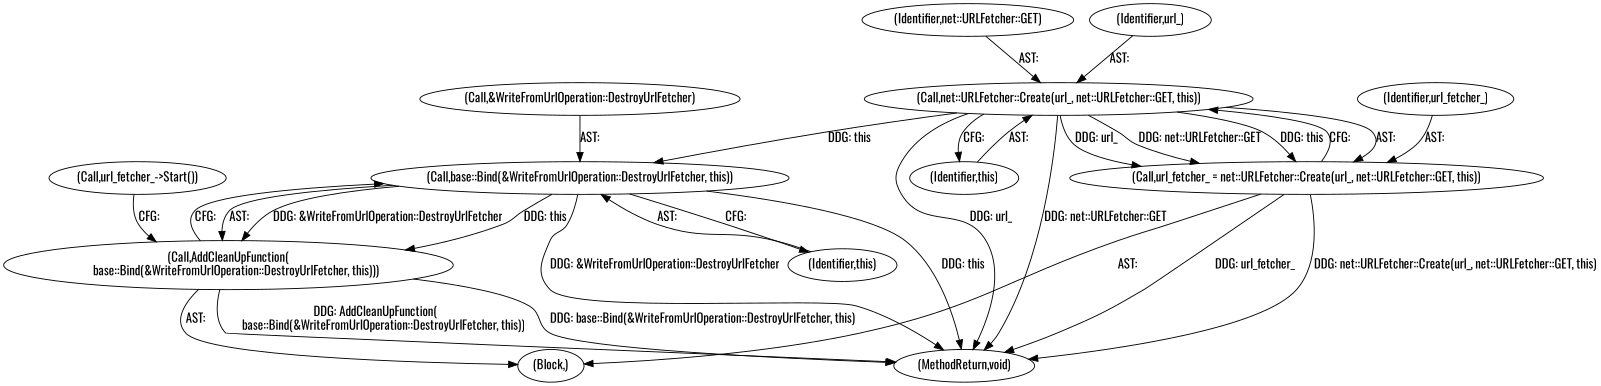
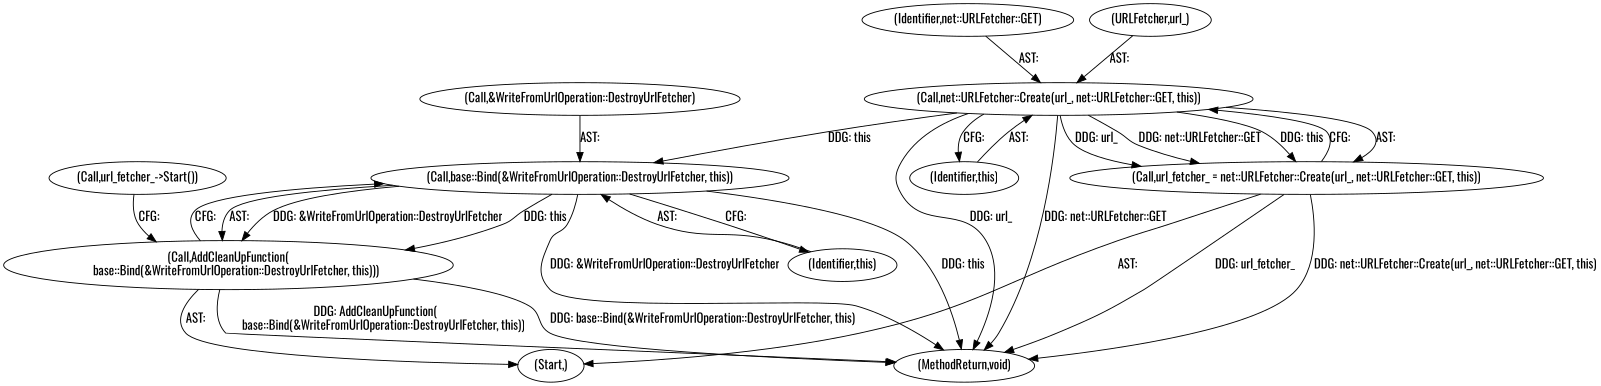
node "(Identifier,url_)": label "(Identifier,url_)" -> "(URLFetcher,url_)"
node "(Identifier,url_fetcher_)": removed
node "(Block,)": label "(Block,)" -> "(Start,)"
